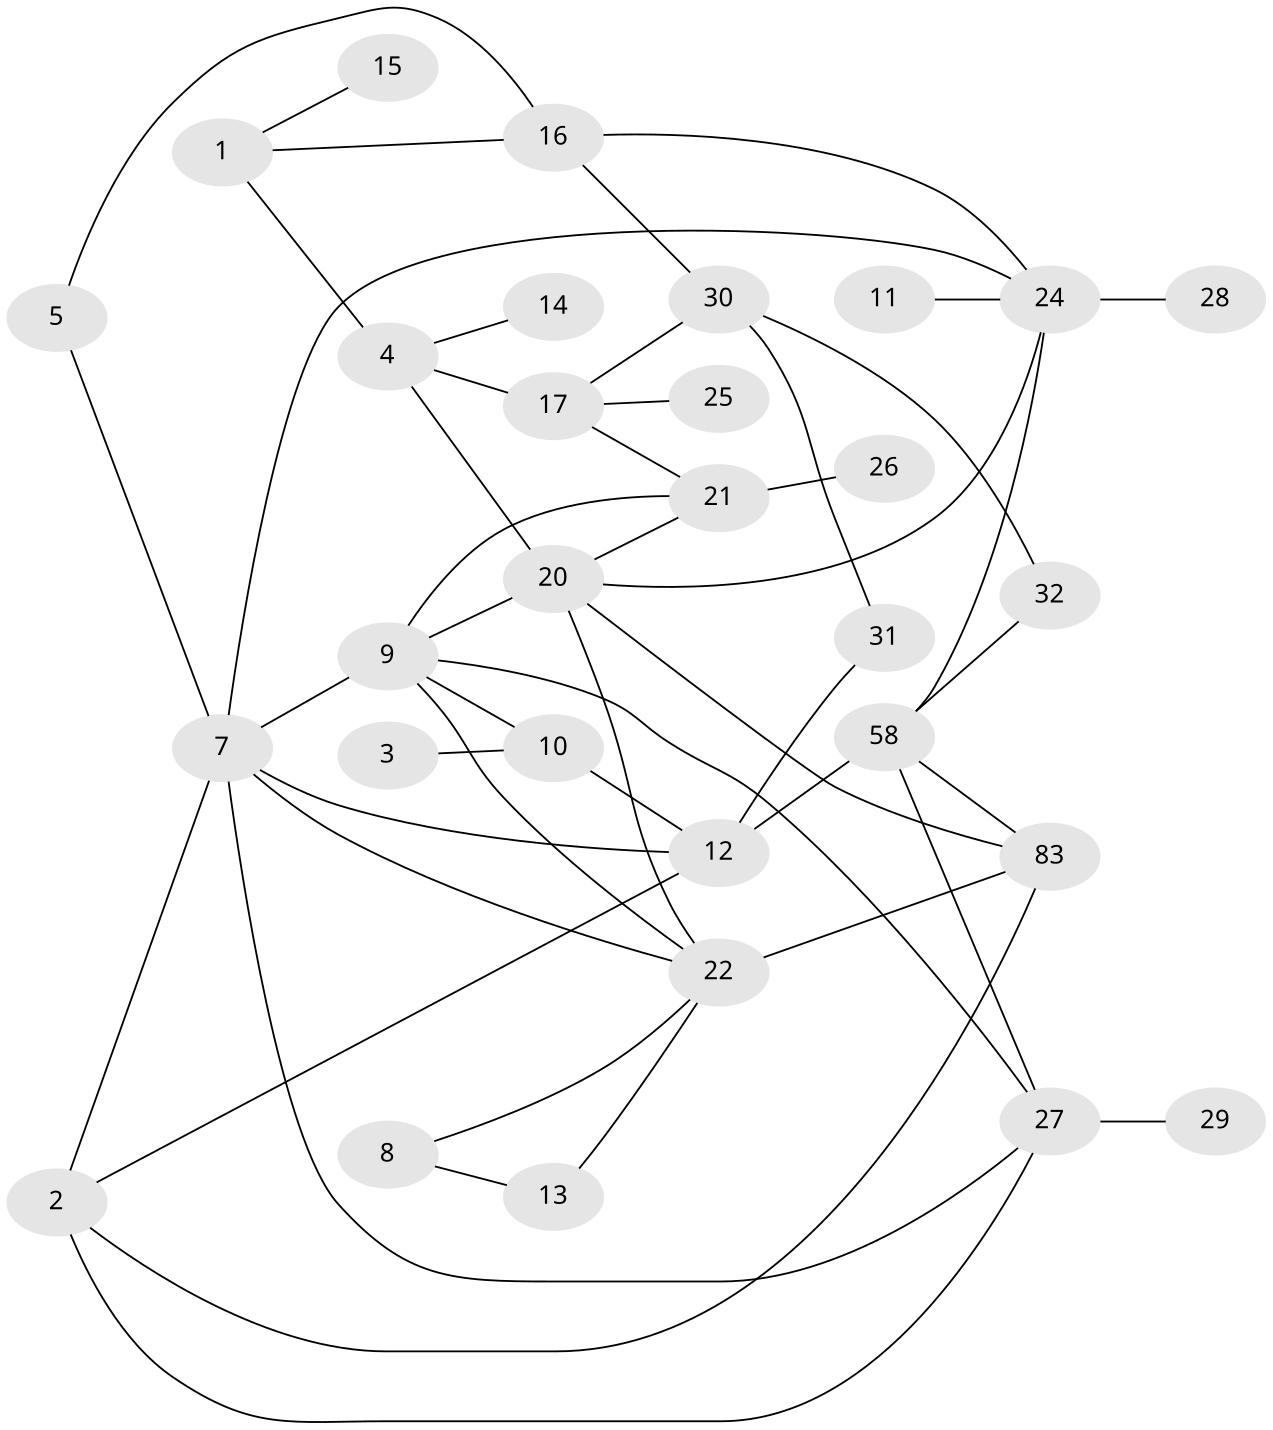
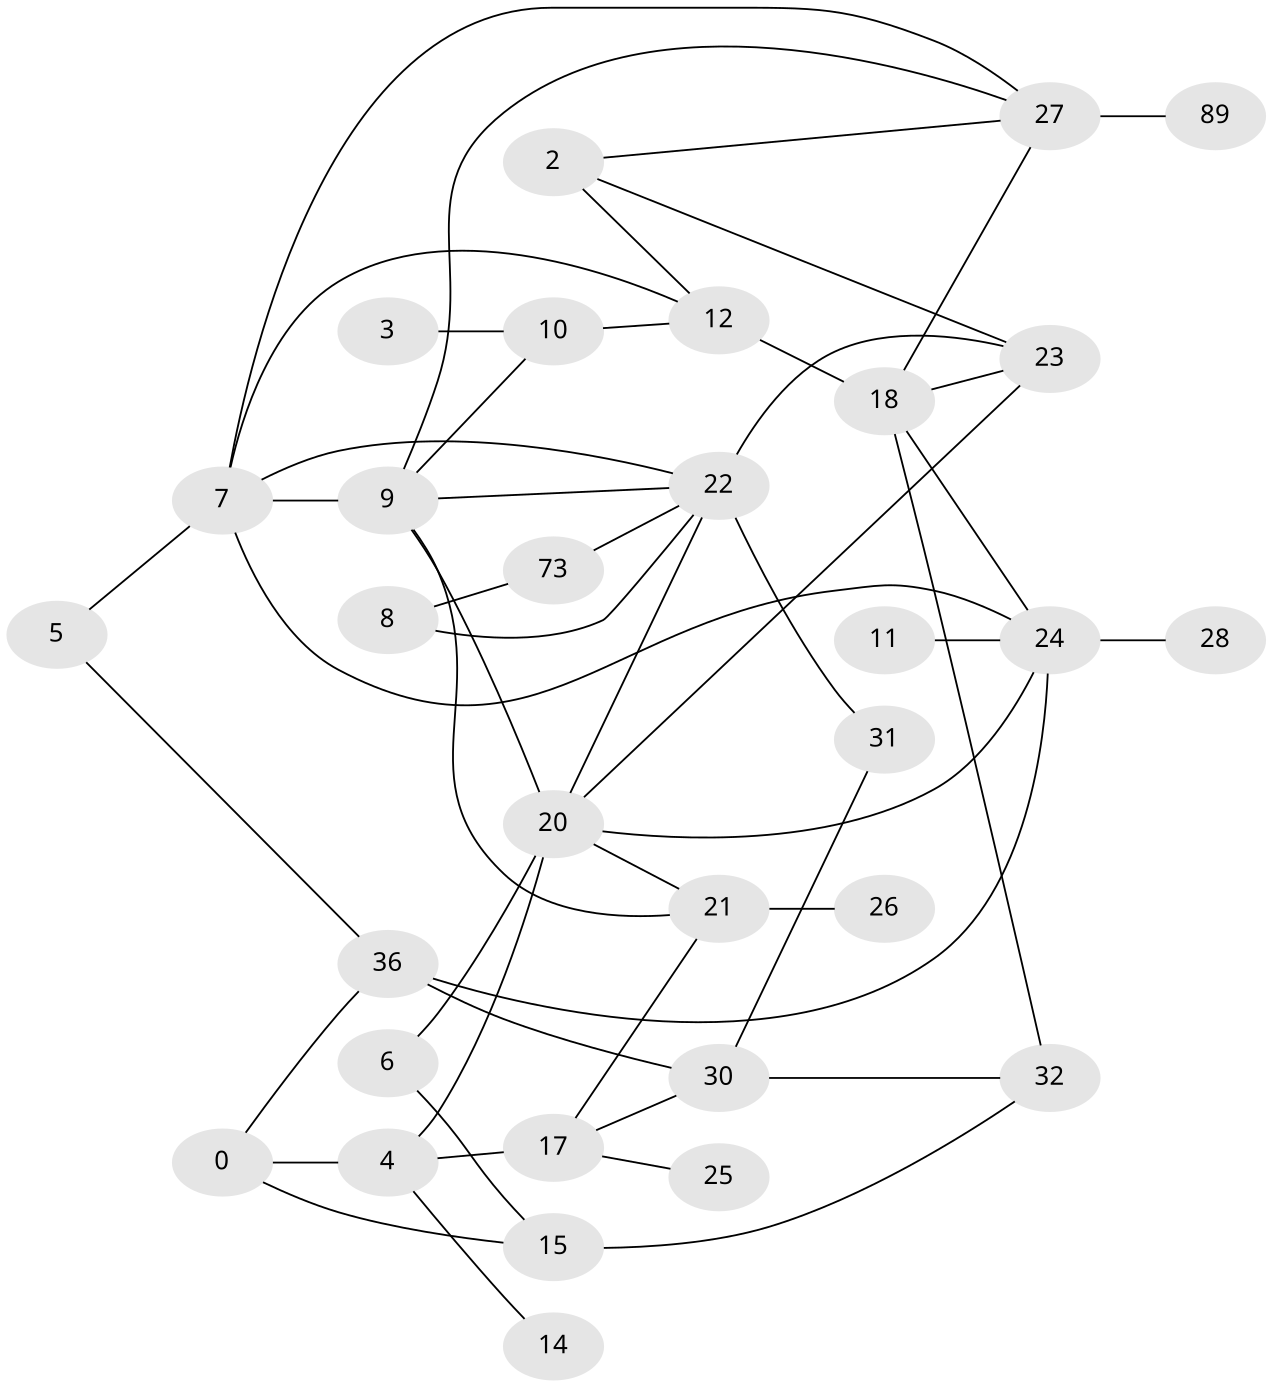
node "16": label "16" -> "36"
node "1": label "1" -> "0"
node "58": label "58" -> "18"
edge "31" -- "12": now "31" -- "22"
node "83": label "83" -> "23"
edge "7" -- "2": removed
node "6": added
node "29": label "29" -> "89"
node "13": label "13" -> "73"
edge "32" -- "15": added
